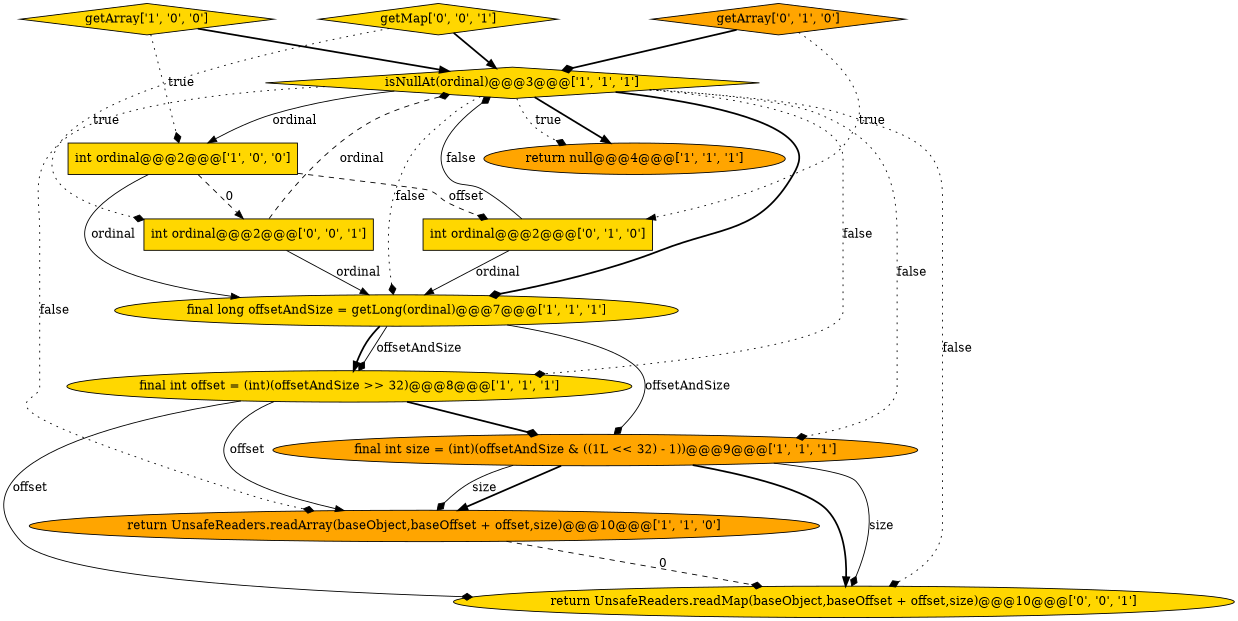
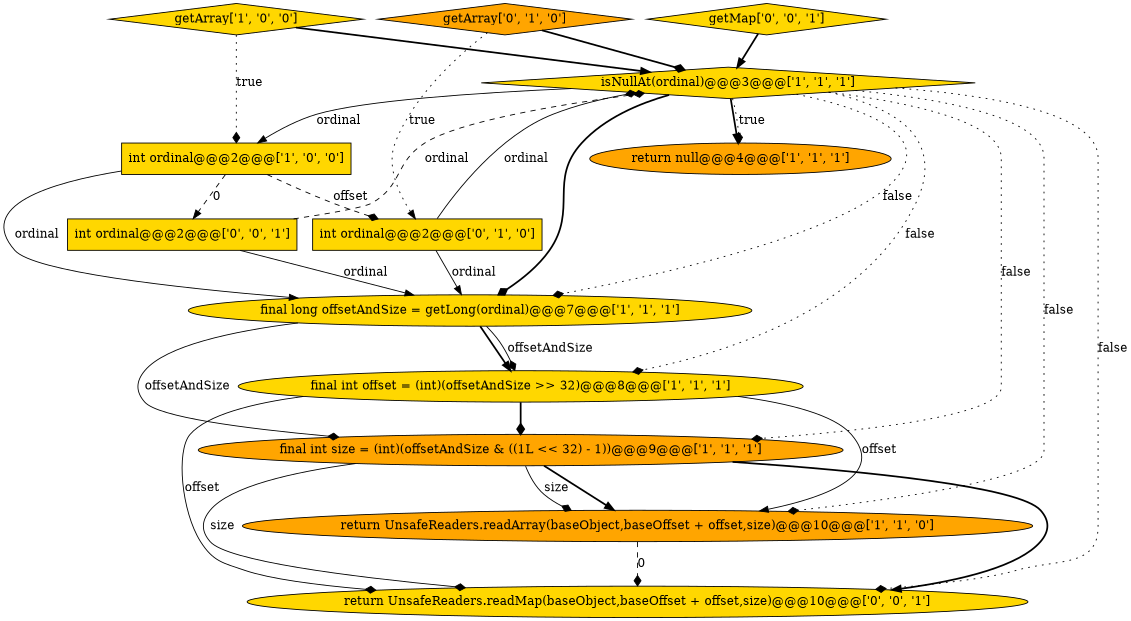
edge "getMap['0', '0', '1']" -> "int ordinal@@@2@@@['0', '0', '1']": removed, label "true"
edge "int ordinal@@@2@@@['0', '1', '0']" -> "isNullAt(ordinal)@@@3@@@['1', '1', '1']": label "false" -> "ordinal"
